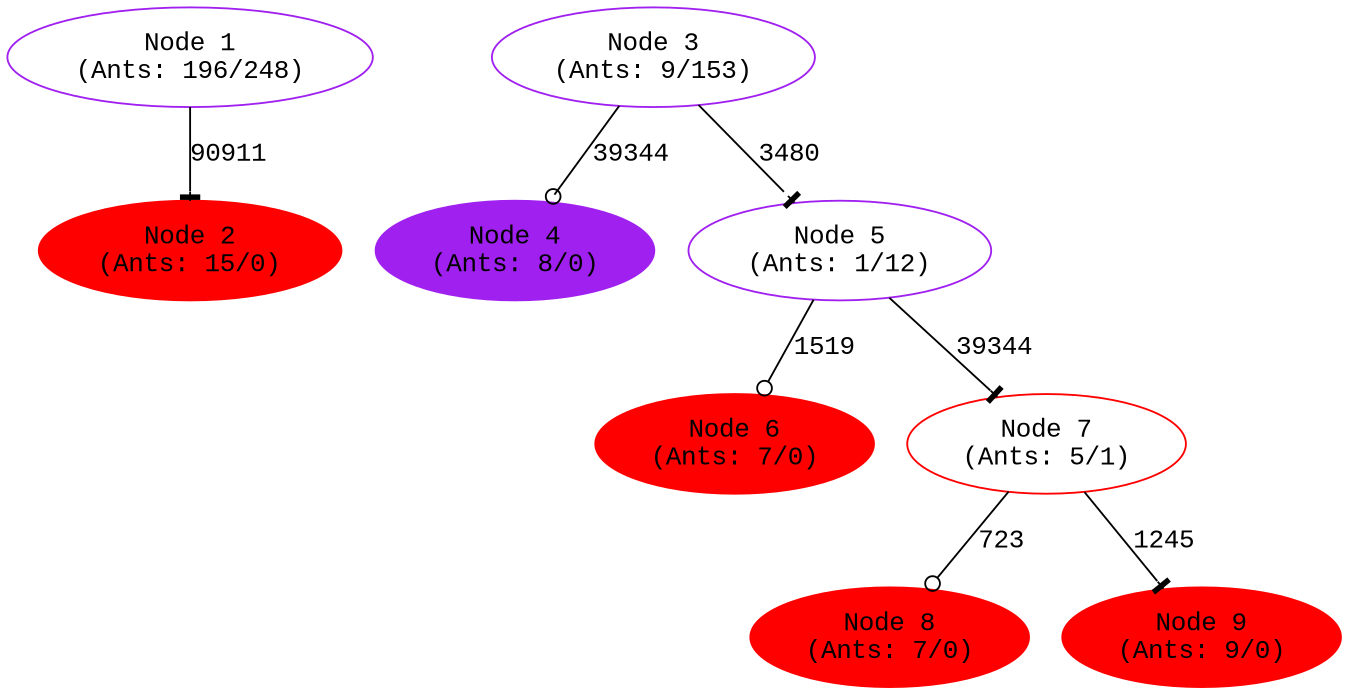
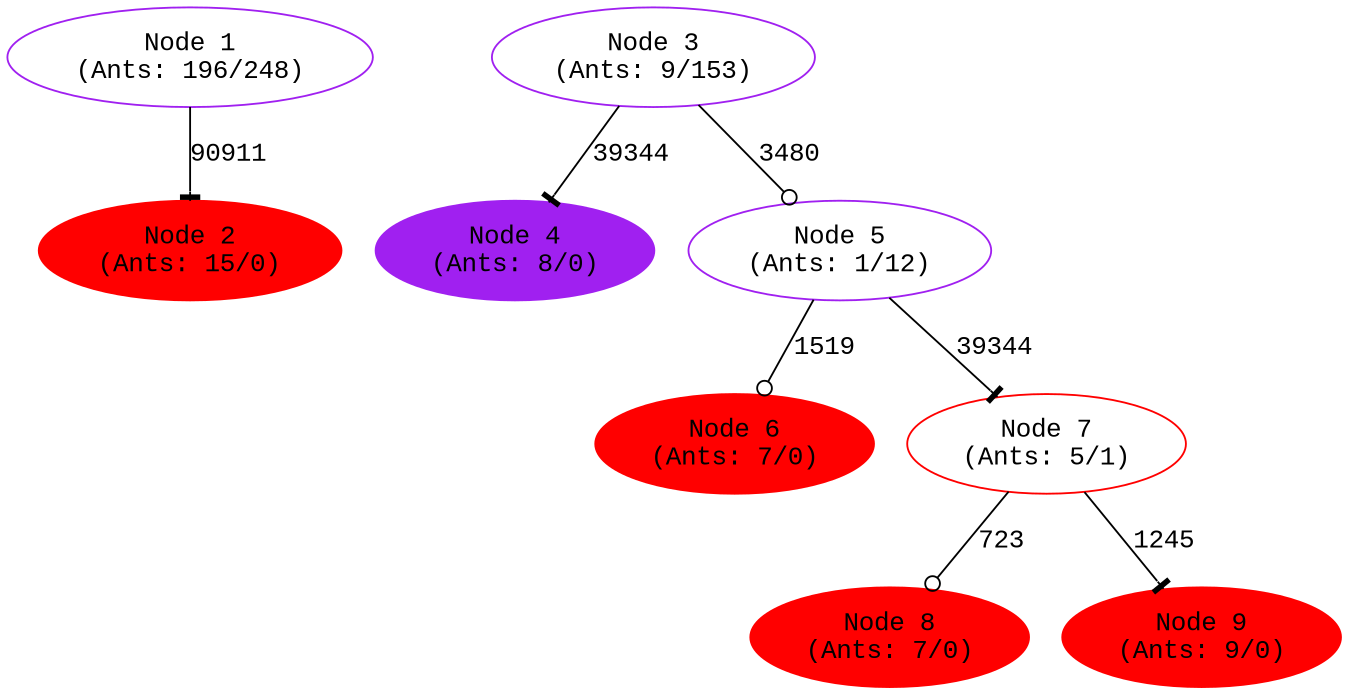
edge "Node 3 (Ants: 9/153)" -> "Node 5 (Ants: 1/12)": arrowhead tee -> odot
edge "Node 3 (Ants: 9/153)" -> "Node 4 (Ants: 8/0)": arrowhead odot -> tee
